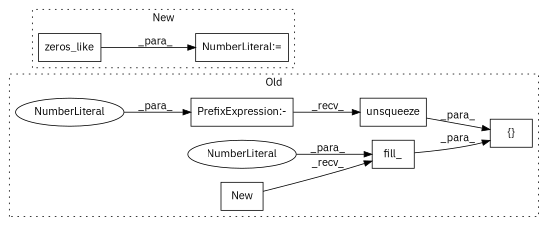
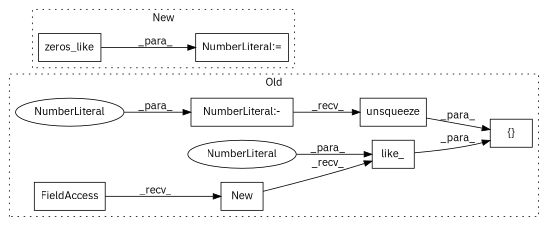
node "PrefixExpression:-": label "PrefixExpression:-" -> "NumberLiteral:-"
node "fill_": label "fill_" -> "like_"
node "FieldAccess": added
